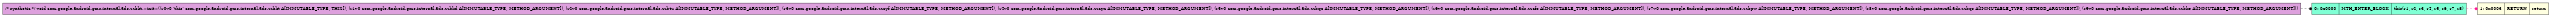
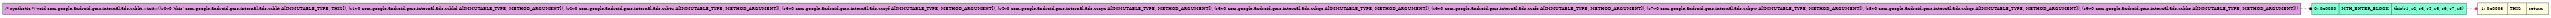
node "1: 0x0003": text "RETURN" -> "THIS"
